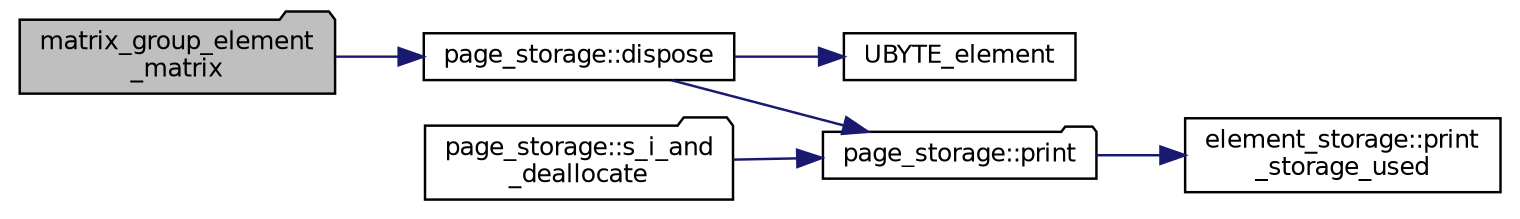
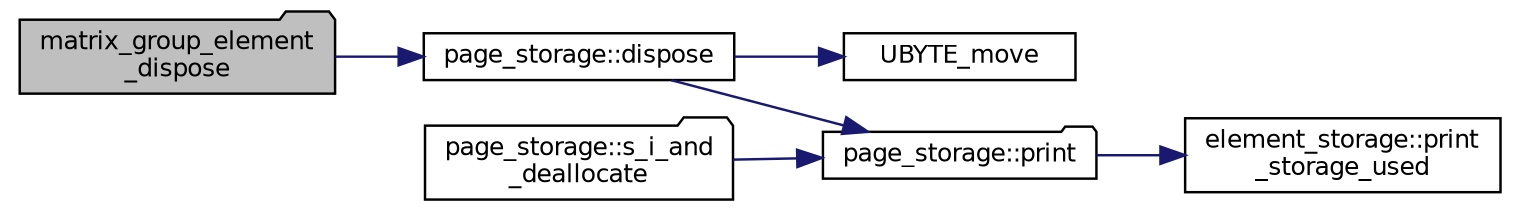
node "matrix_group_element _matrix": label "matrix_group_element _matrix" -> "matrix_group_element _dispose"
node "UBYTE_element": label "UBYTE_element" -> "UBYTE_move"
